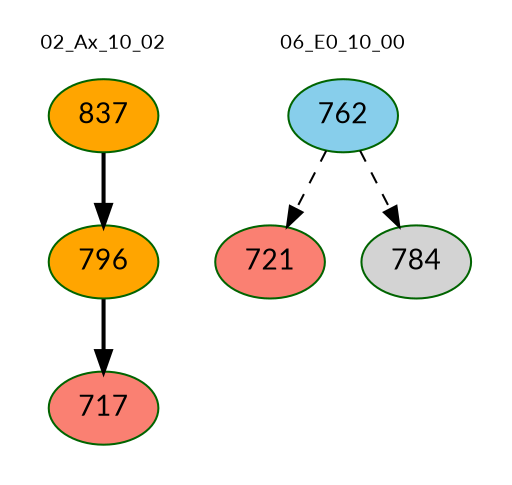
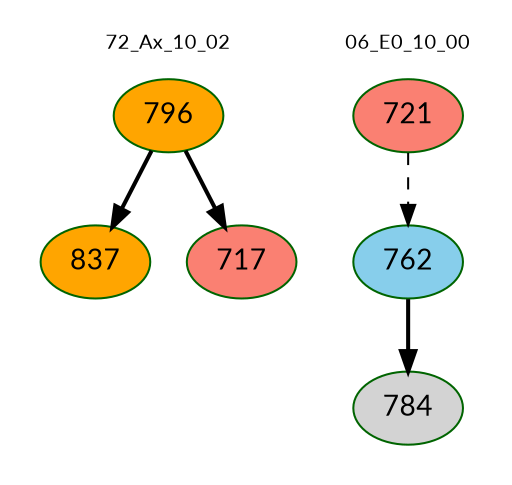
cluster "02_Ax_10_02": label "02_Ax_10_02" -> "72_Ax_10_02"
edge "837" -> "796": reversed
edge "762" -> "721": reversed
edge "762" -> "784": style dashed -> bold
